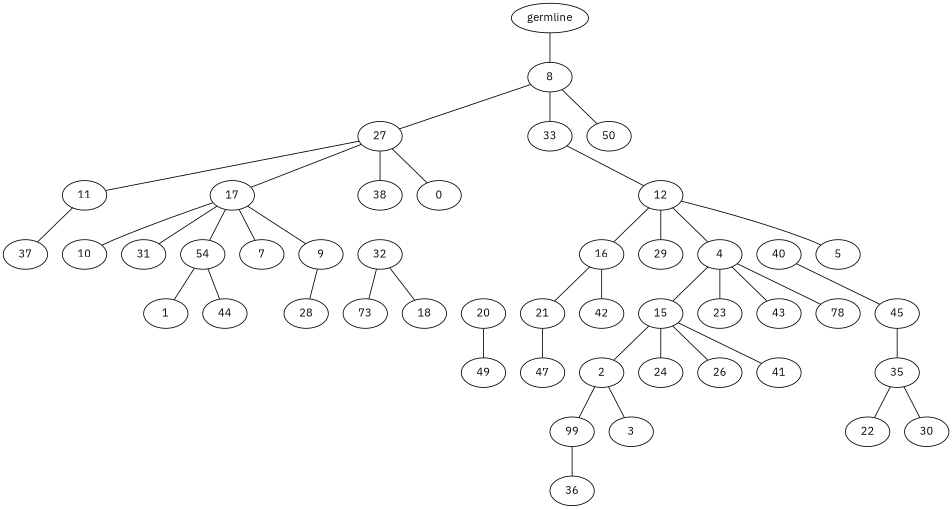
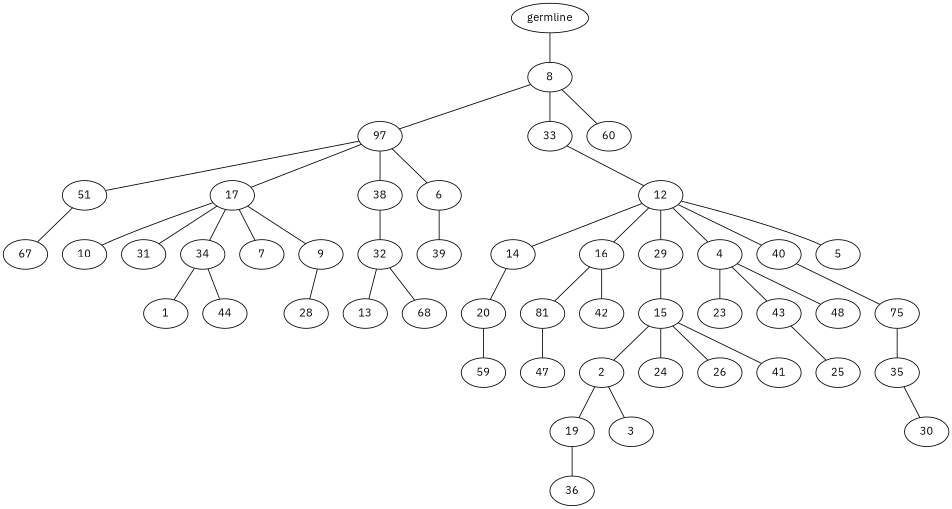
node "27": label "27" -> "97"
node "50": label "50" -> "60"
node "11": label "11" -> "51"
node "0": label "0" -> "6"
edge "38" -- "32": added
edge "12" -- "40": added
node "37": label "37" -> "67"
node "54": label "54" -> "34"
node "39": added
node "14": added
edge "4" -- "15": now "29" -- "15"
node "73": label "73" -> "13"
node "18": label "18" -> "68"
node "21": label "21" -> "81"
node "78": label "78" -> "48"
node "45": label "45" -> "75"
node "49": label "49" -> "59"
node "25": added
node "99": label "99" -> "19"
node "22": removed
